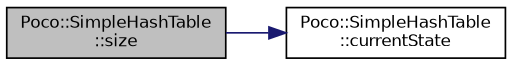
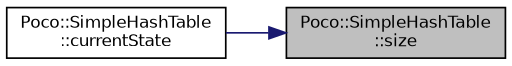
edge "Poco::SimpleHashTable ::size" -> "Poco::SimpleHashTable ::currentState": reversed
